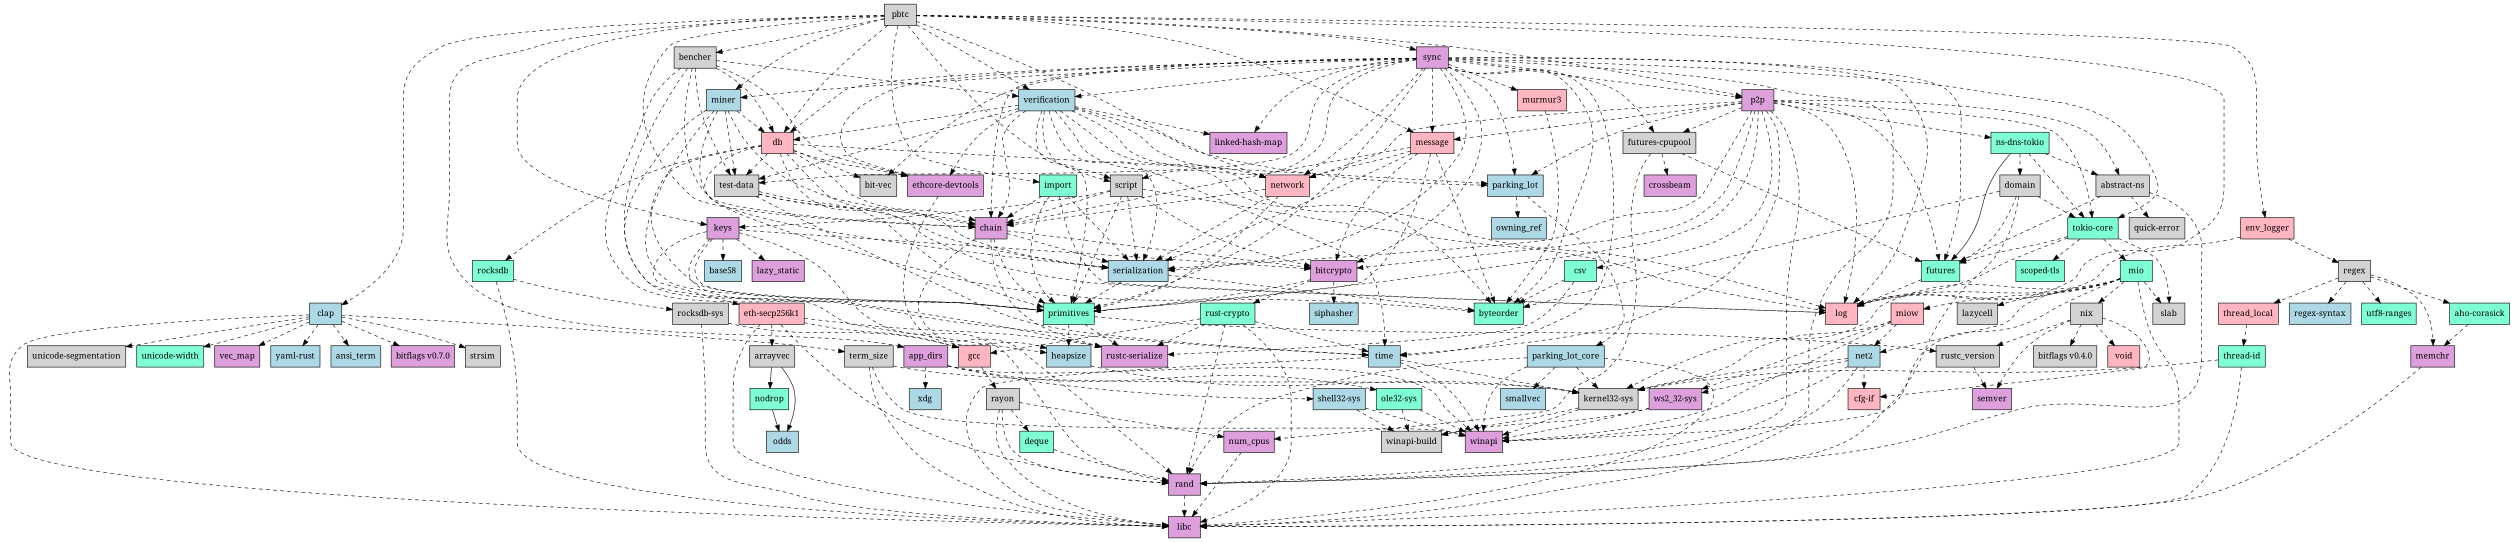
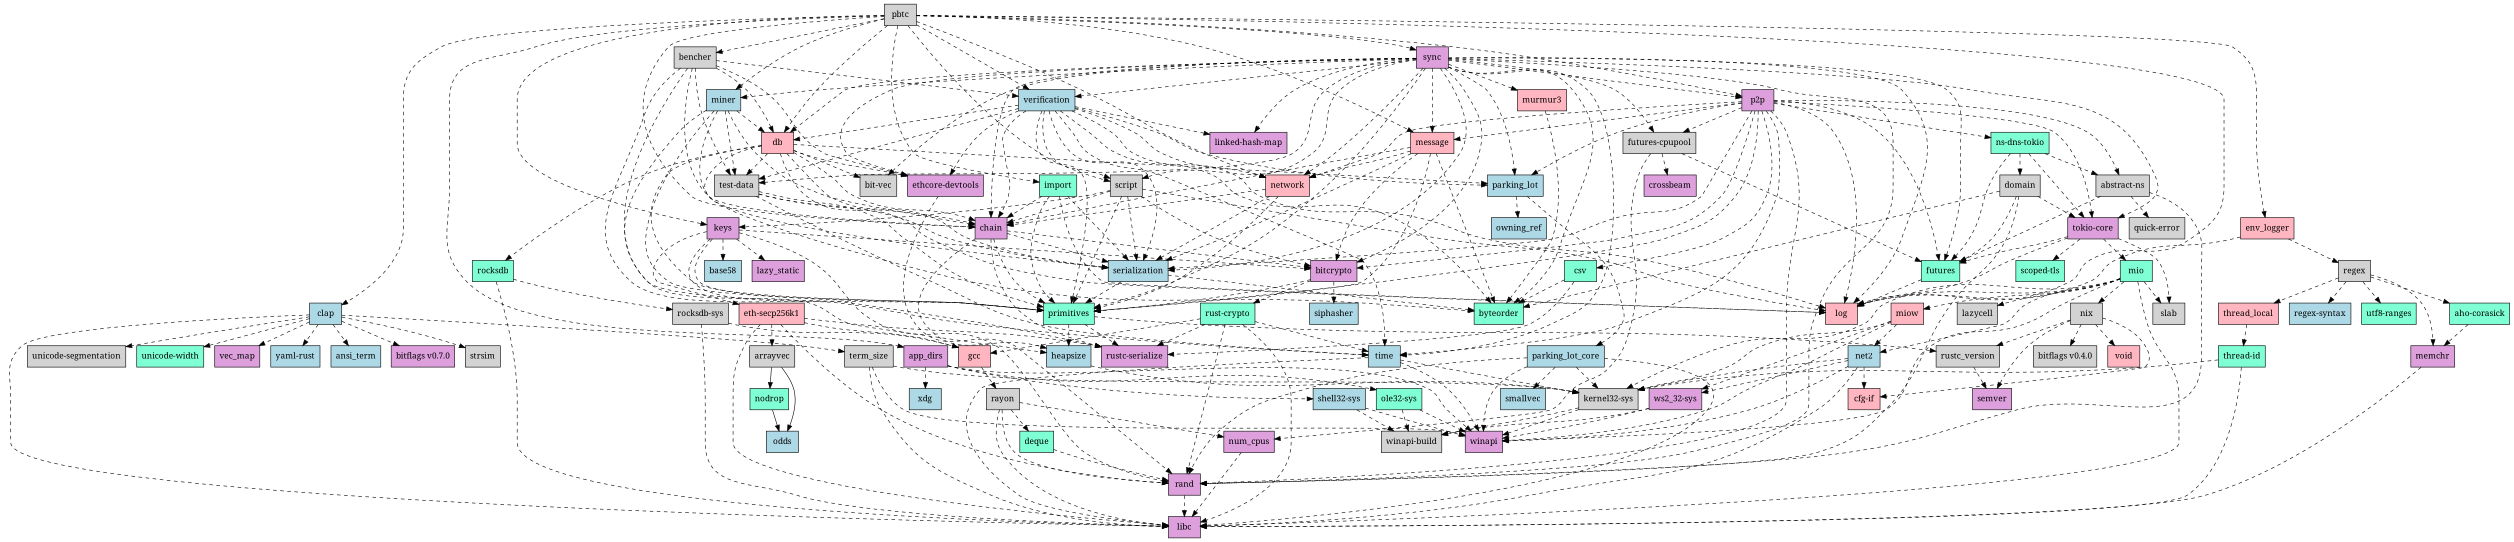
edge "ns-dns-tokio" -> "futures": style solid -> dashed
node "tokio-core": fillcolor aquamarine -> plum
